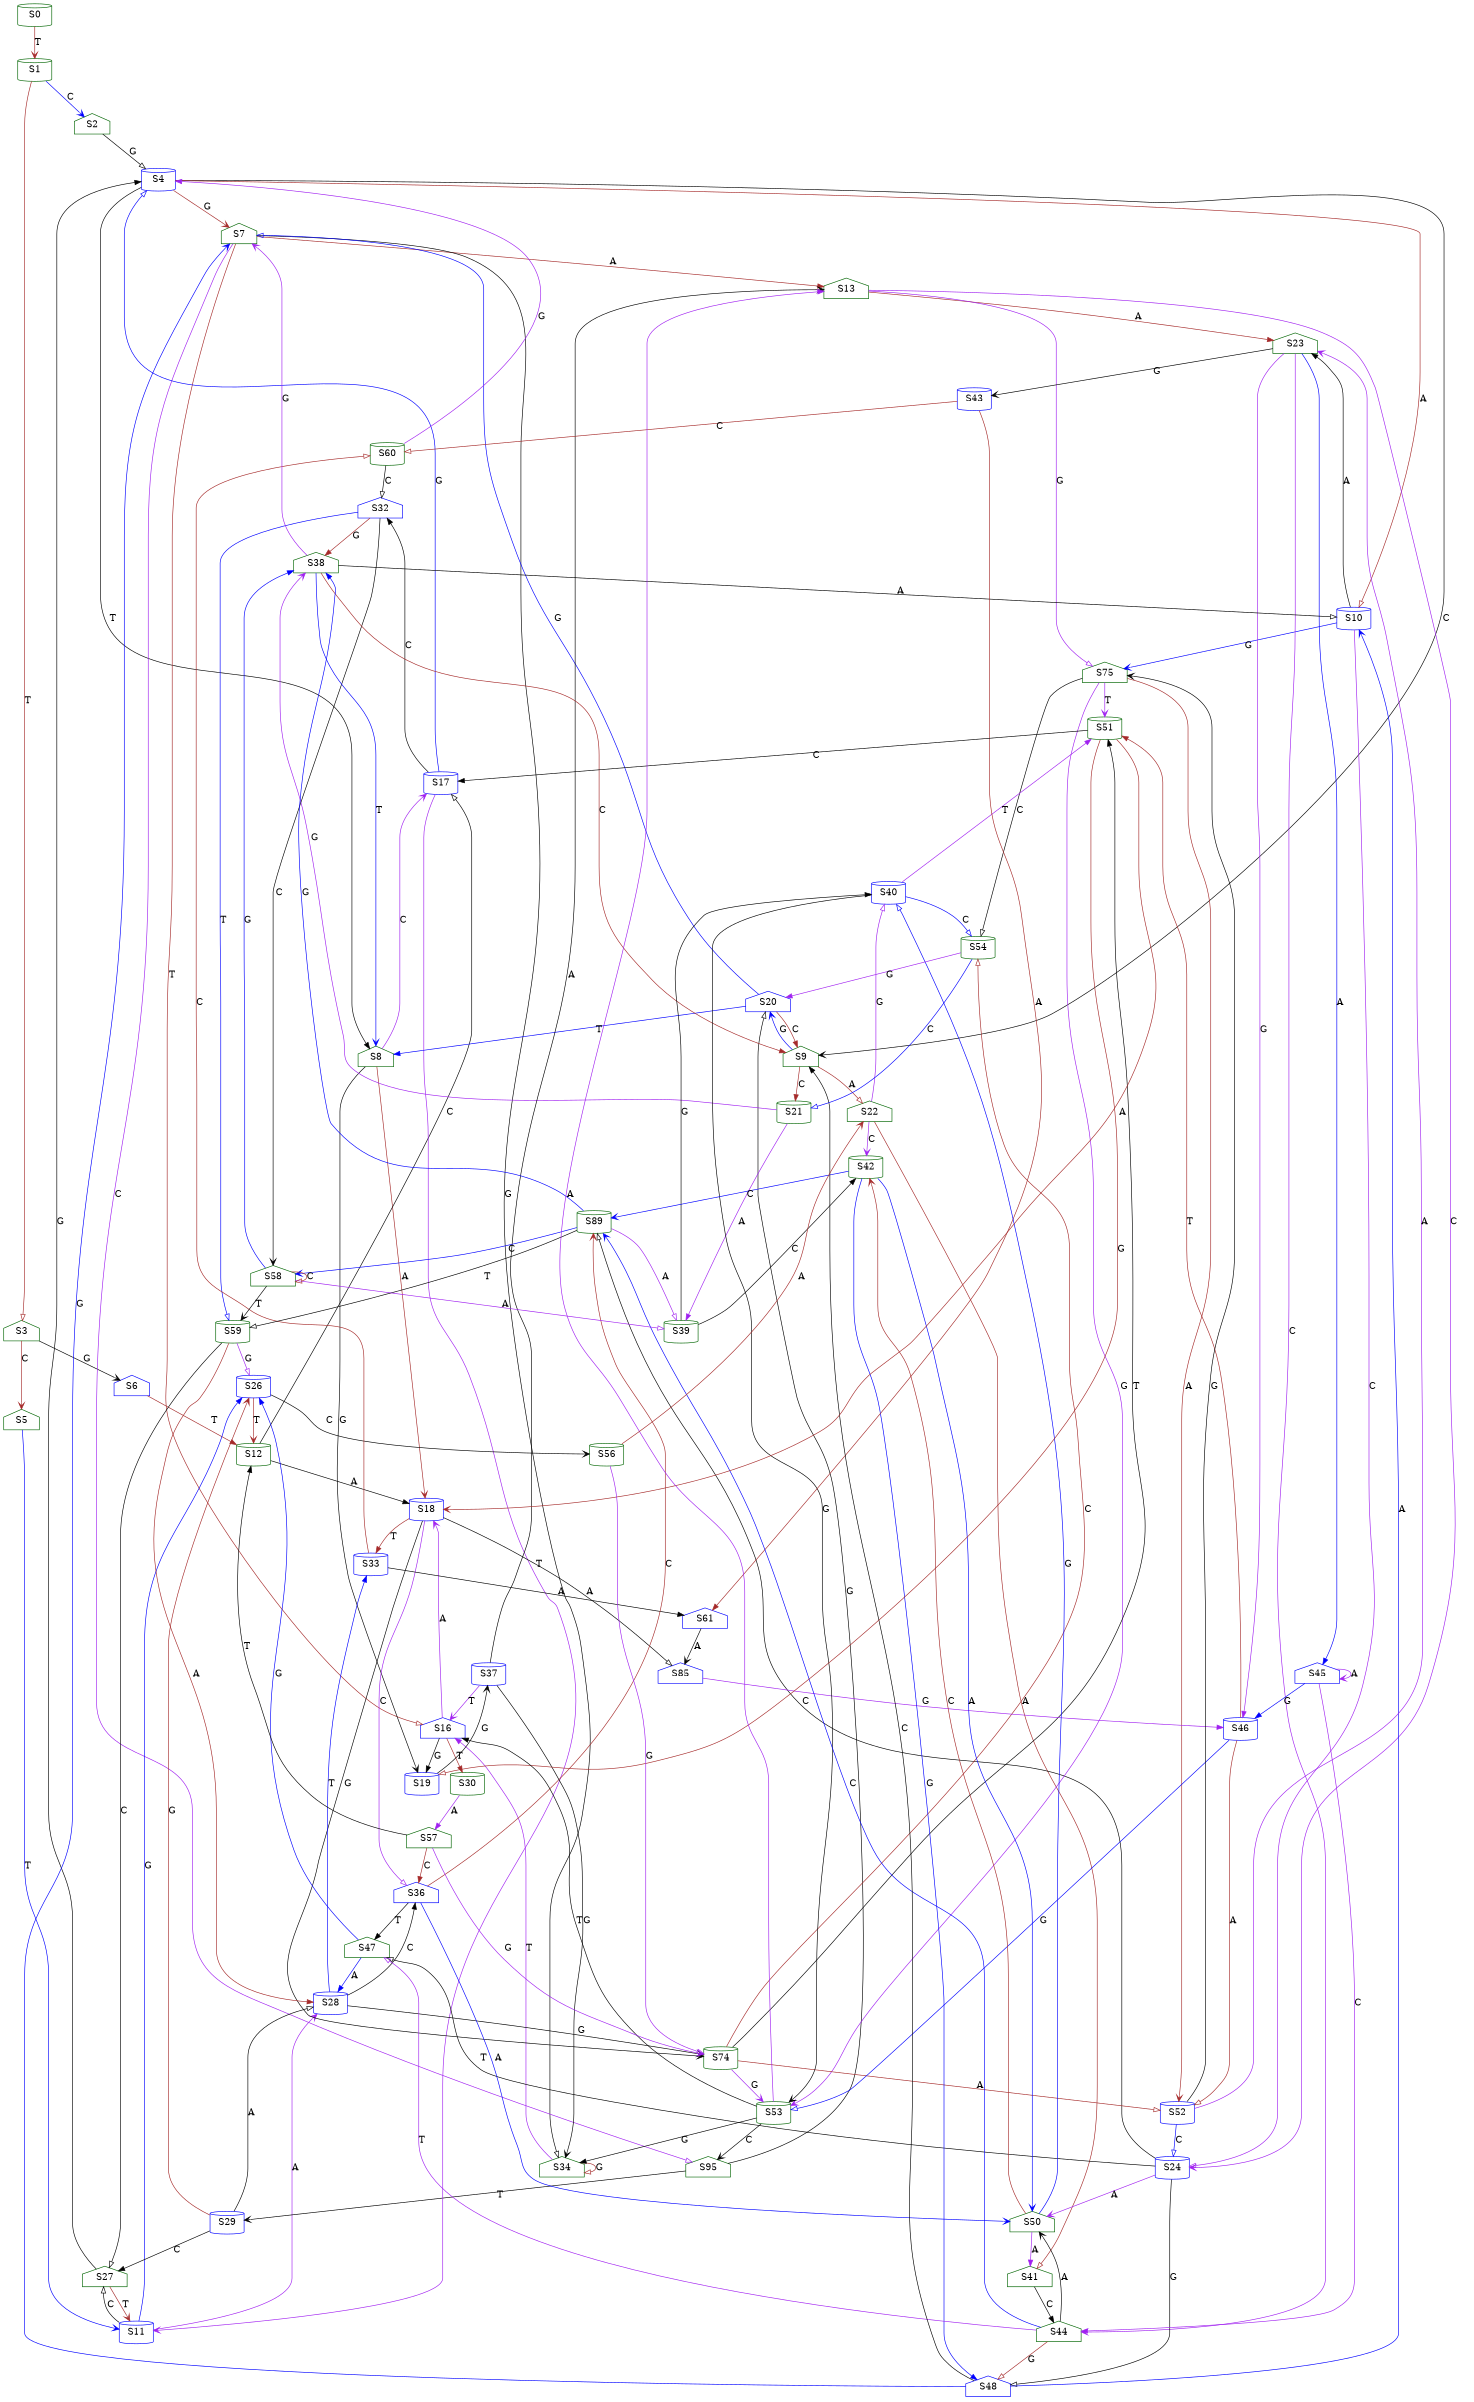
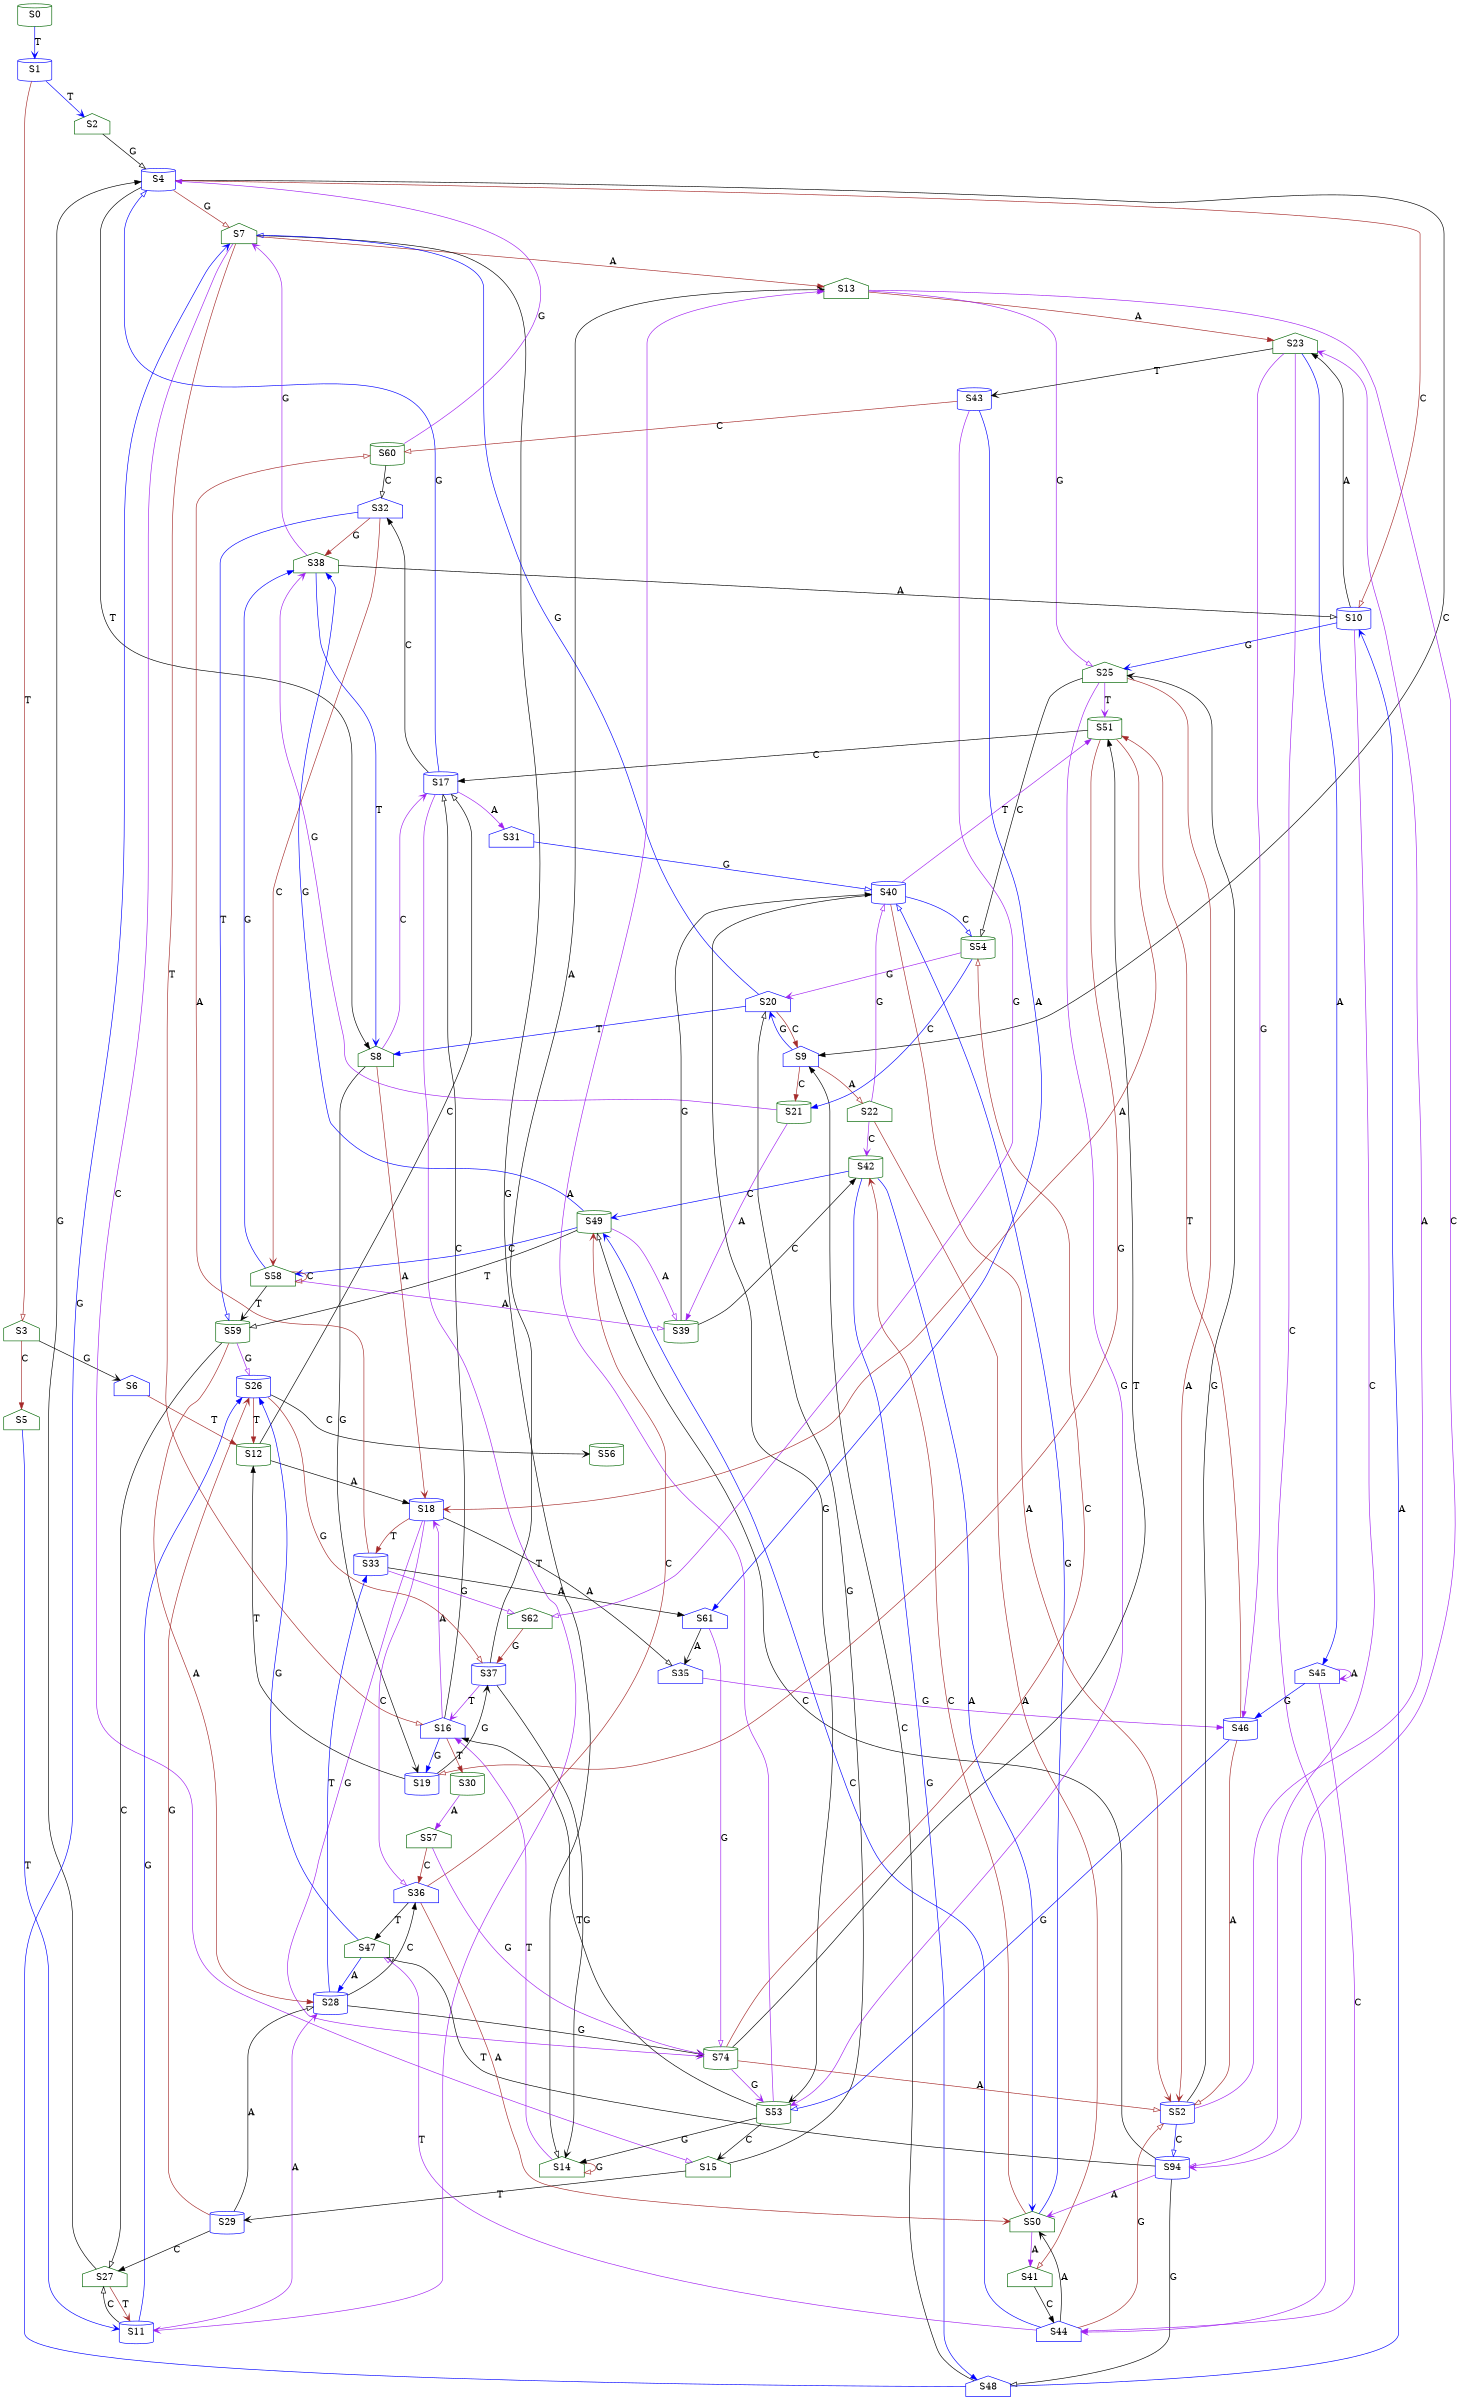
edge "S0" -> "S1": color brown -> blue
node "S1": color darkgreen -> blue
edge "S1" -> "S2": label "C" -> "T"
edge "S4" -> "S9": arrowhead vee -> normal
edge "S4" -> "S7": arrowhead vee -> onormal
edge "S23" -> "S43": label "G" -> "T"
edge "S4" -> "S10": label "A" -> "C"
node "S75": label "S75" -> "S25"
edge "S38" -> "S9": removed, label "C"
node "S31": added
edge "S32" -> "S58": color black -> brown
edge "S54" -> "S20": arrowhead normal -> vee
edge "S33" -> "S60": label "C" -> "A"
edge "S54" -> "S21": arrowhead onormal -> normal
node "S9": color darkgreen -> blue
edge "S43" -> "S61": color brown -> blue
node "S89": label "S89" -> "S49"
edge "S16" -> "S17": added, label "C"
edge "S56" -> "S22": removed, label "A"
edge "S3" -> "S5": arrowhead vee -> normal
edge "S26" -> "S12": arrowhead vee -> normal
edge "S40" -> "S52": added, label "A"
edge "S26" -> "S37": added, label "G"
node "S62": added
node "S85": label "S85" -> "S35"
edge "S57" -> "S12": now "S19" -> "S12"
edge "S16" -> "S19": color black -> blue
edge "S56" -> "S74": now "S61" -> "S74"
edge "S18" -> "S74": color black -> purple
node "S34": label "S34" -> "S14"
node "S95": label "S95" -> "S15"
node "S24": label "S24" -> "S94"
edge "S36" -> "S50": color blue -> brown
node "S44": color darkgreen -> blue
edge "S44" -> "S48": now "S44" -> "S52"
